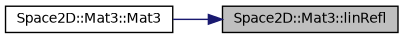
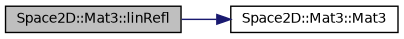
edge "Space2D::Mat3::Mat3" -> "Space2D::Mat3::linRefl": reversed
